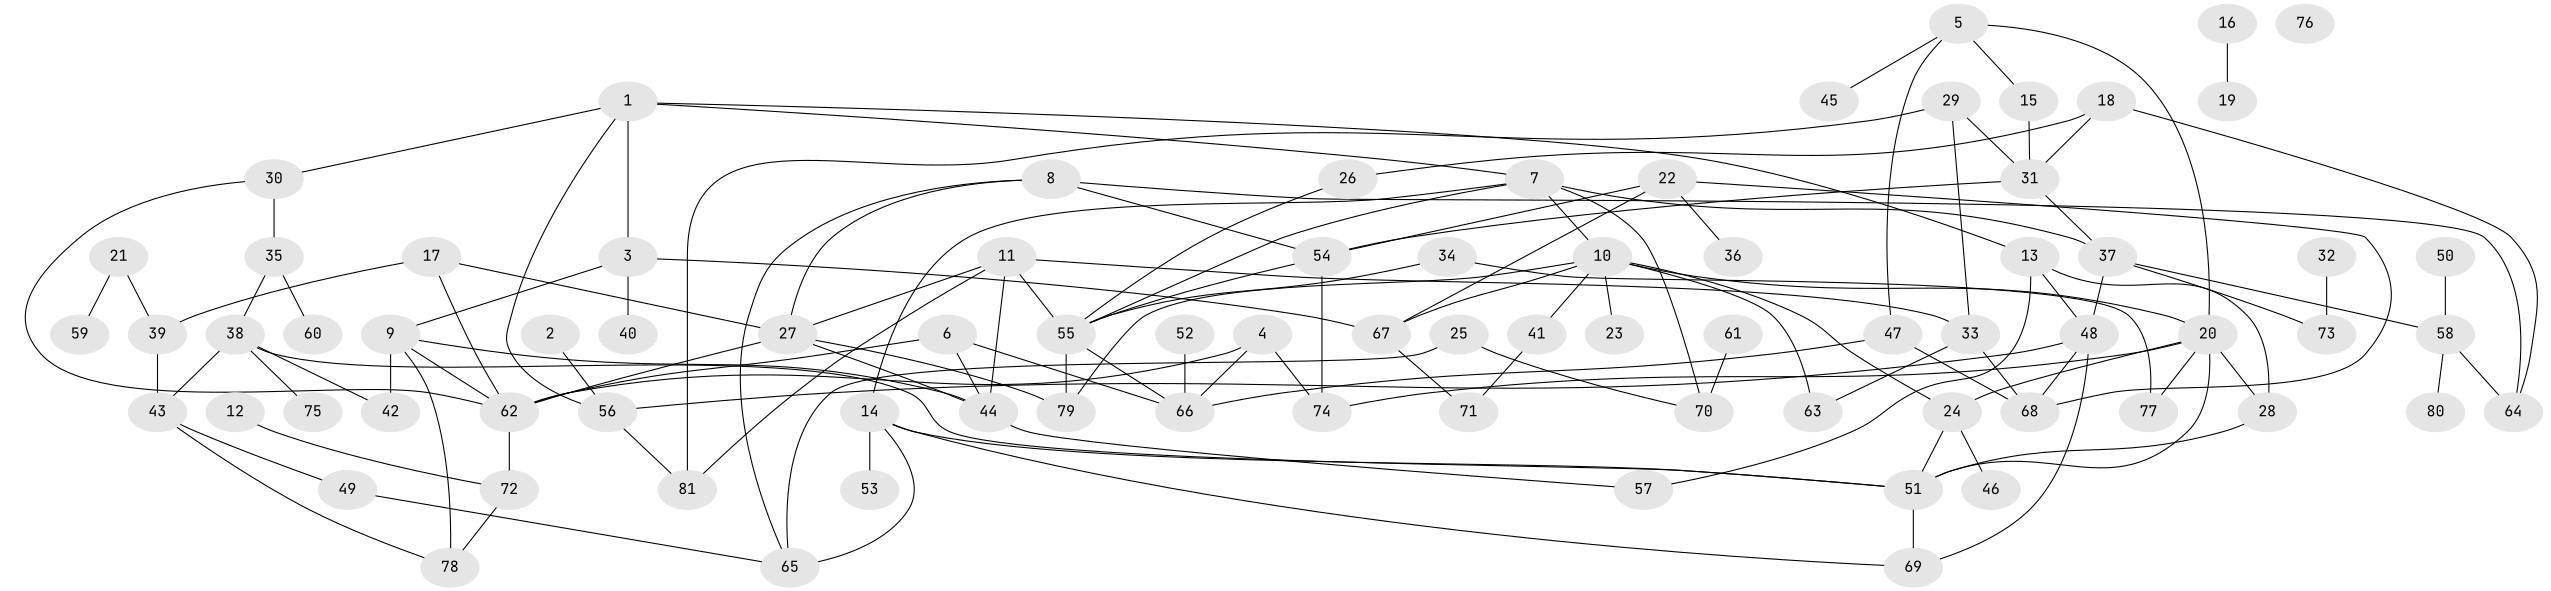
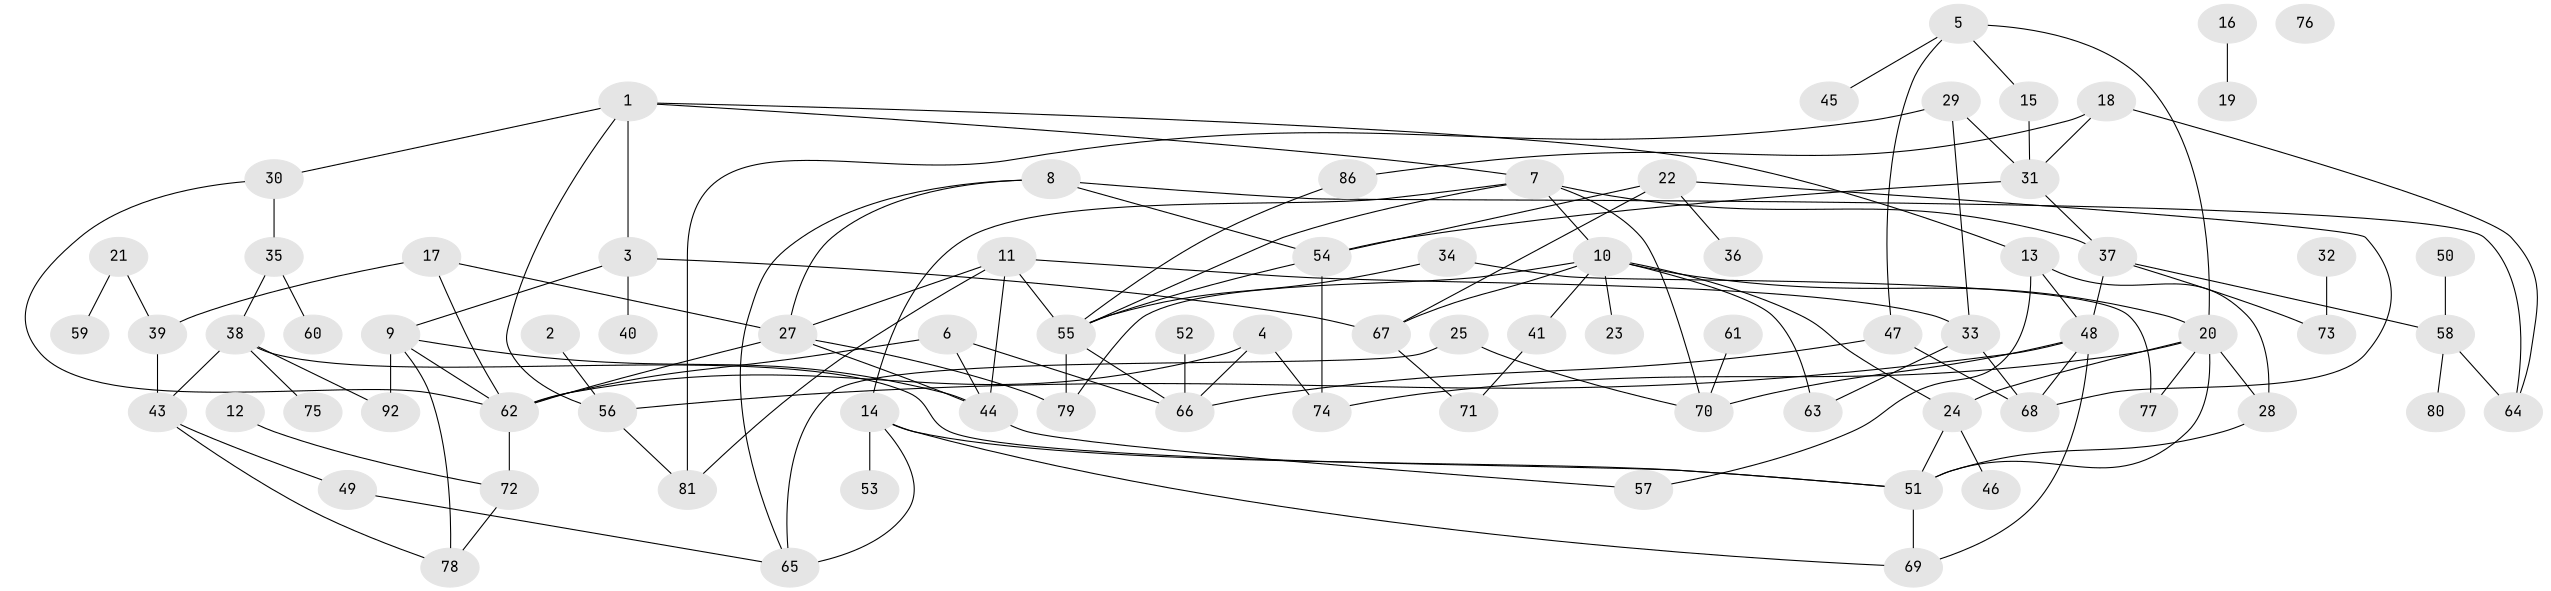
node "26": label "26" -> "86"
edge "48" -- "70": added
node "42": label "42" -> "92"
